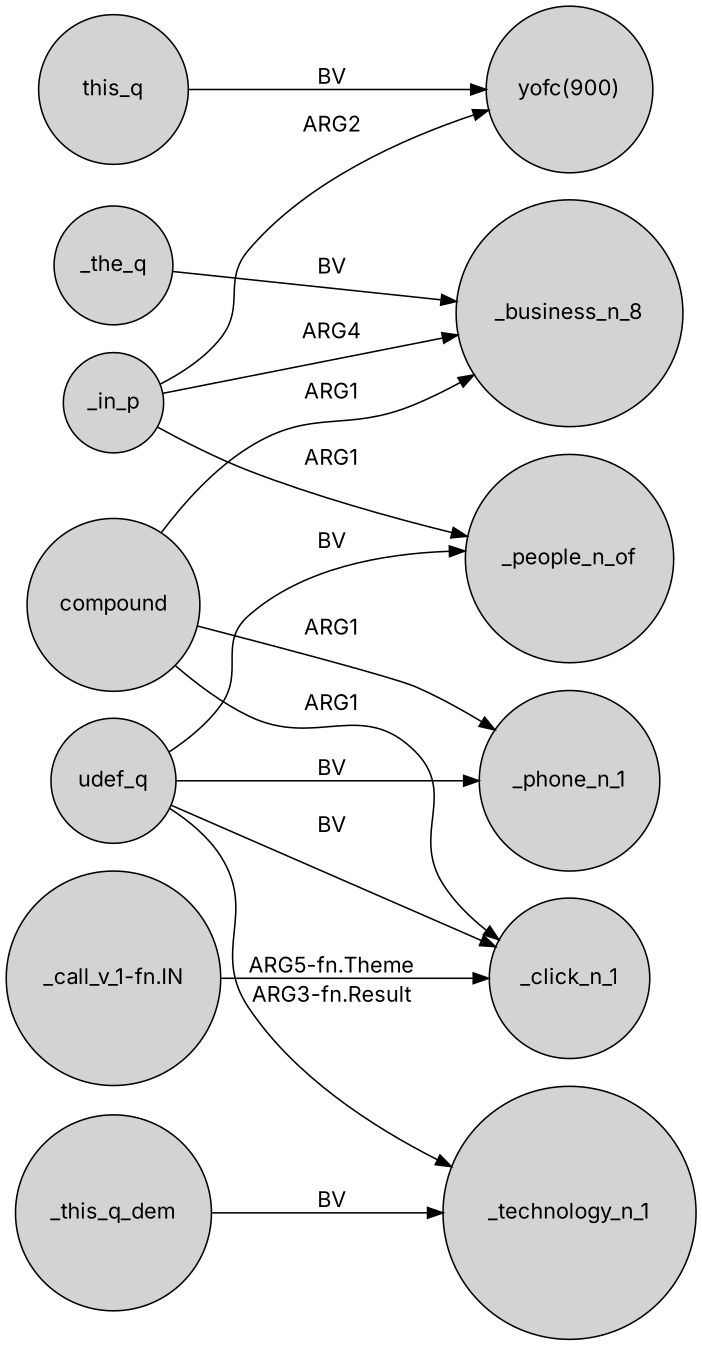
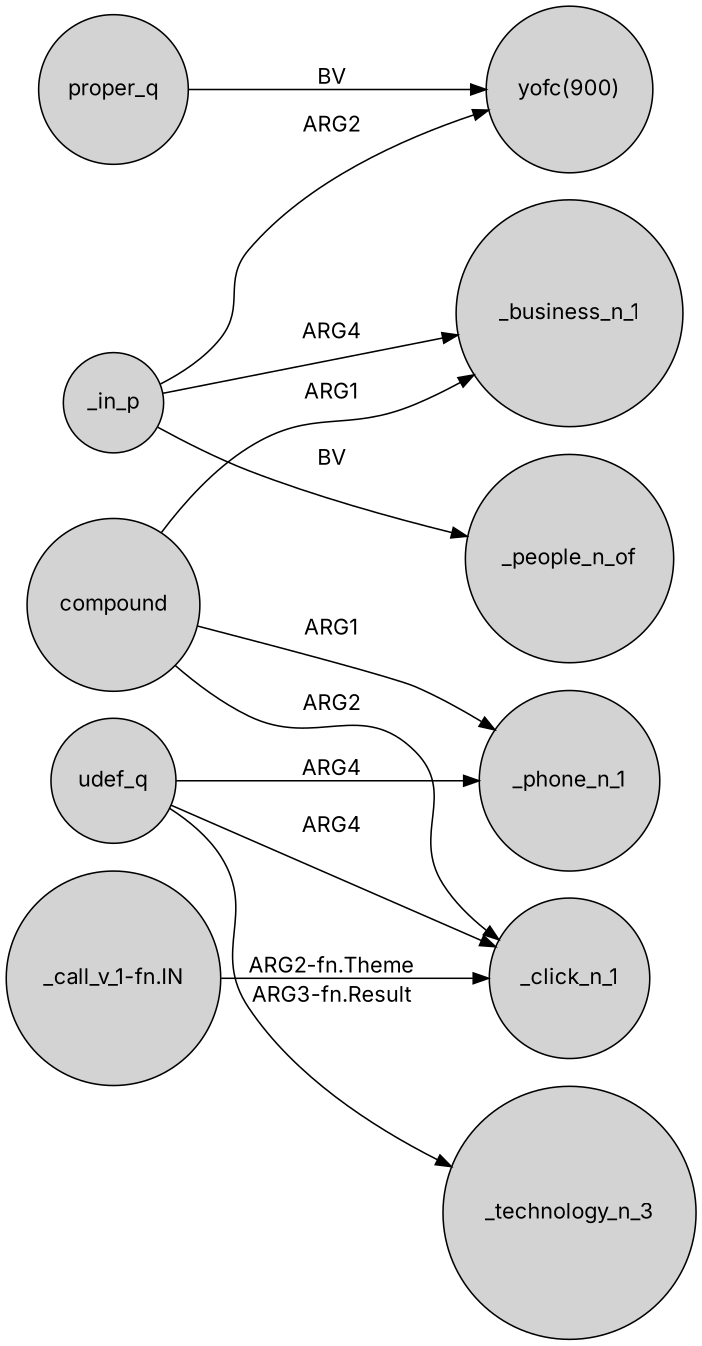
node "this_q": label "this_q" -> "proper_q"
node "_the_q": removed
node "_business_n_8": label "_business_n_8" -> "_business_n_1"
edge "_in_p" -> "_people_n_of": label "ARG1" -> "BV"
edge "udef_q" -> "_people_n_of": removed, label "BV"
edge "compound" -> "_click_n_1": label "ARG1" -> "ARG2"
edge "udef_q" -> "_phone_n_1": label "BV" -> "ARG4"
edge "udef_q" -> "_click_n_1": label "BV" -> "ARG4"
edge "_call_v_1-fn.IN" -> "_click_n_1": label "ARG5-fn.Theme" -> "ARG2-fn.Theme"
node "_this_q_dem": removed
node "_technology_n_1": label "_technology_n_1" -> "_technology_n_3"
